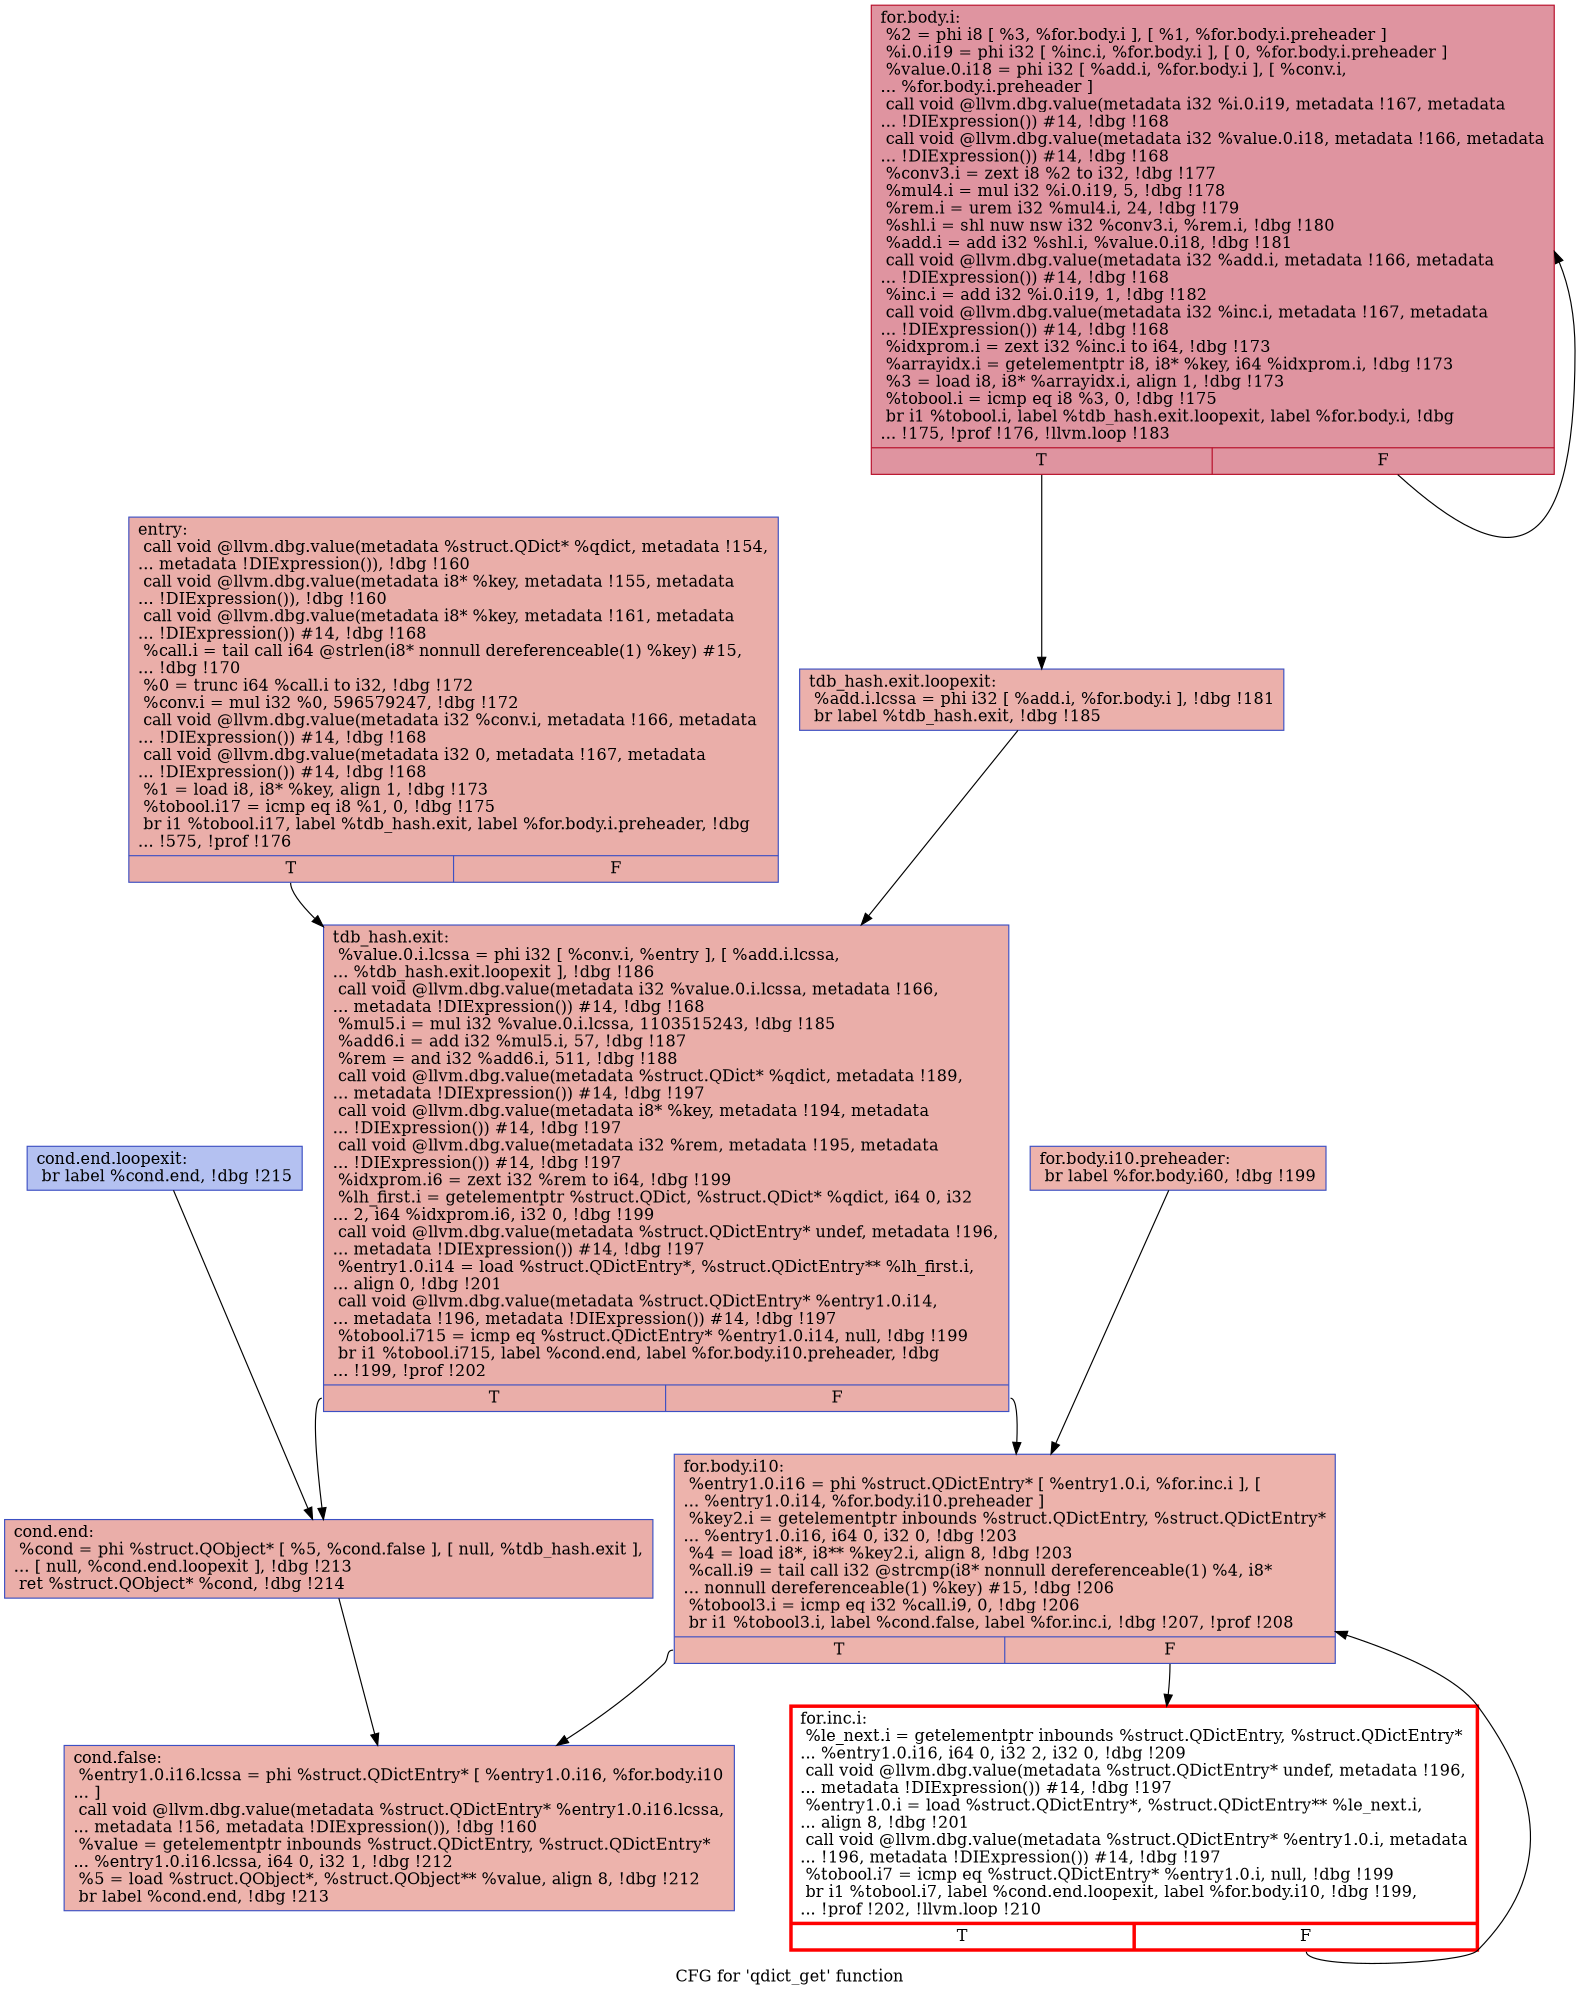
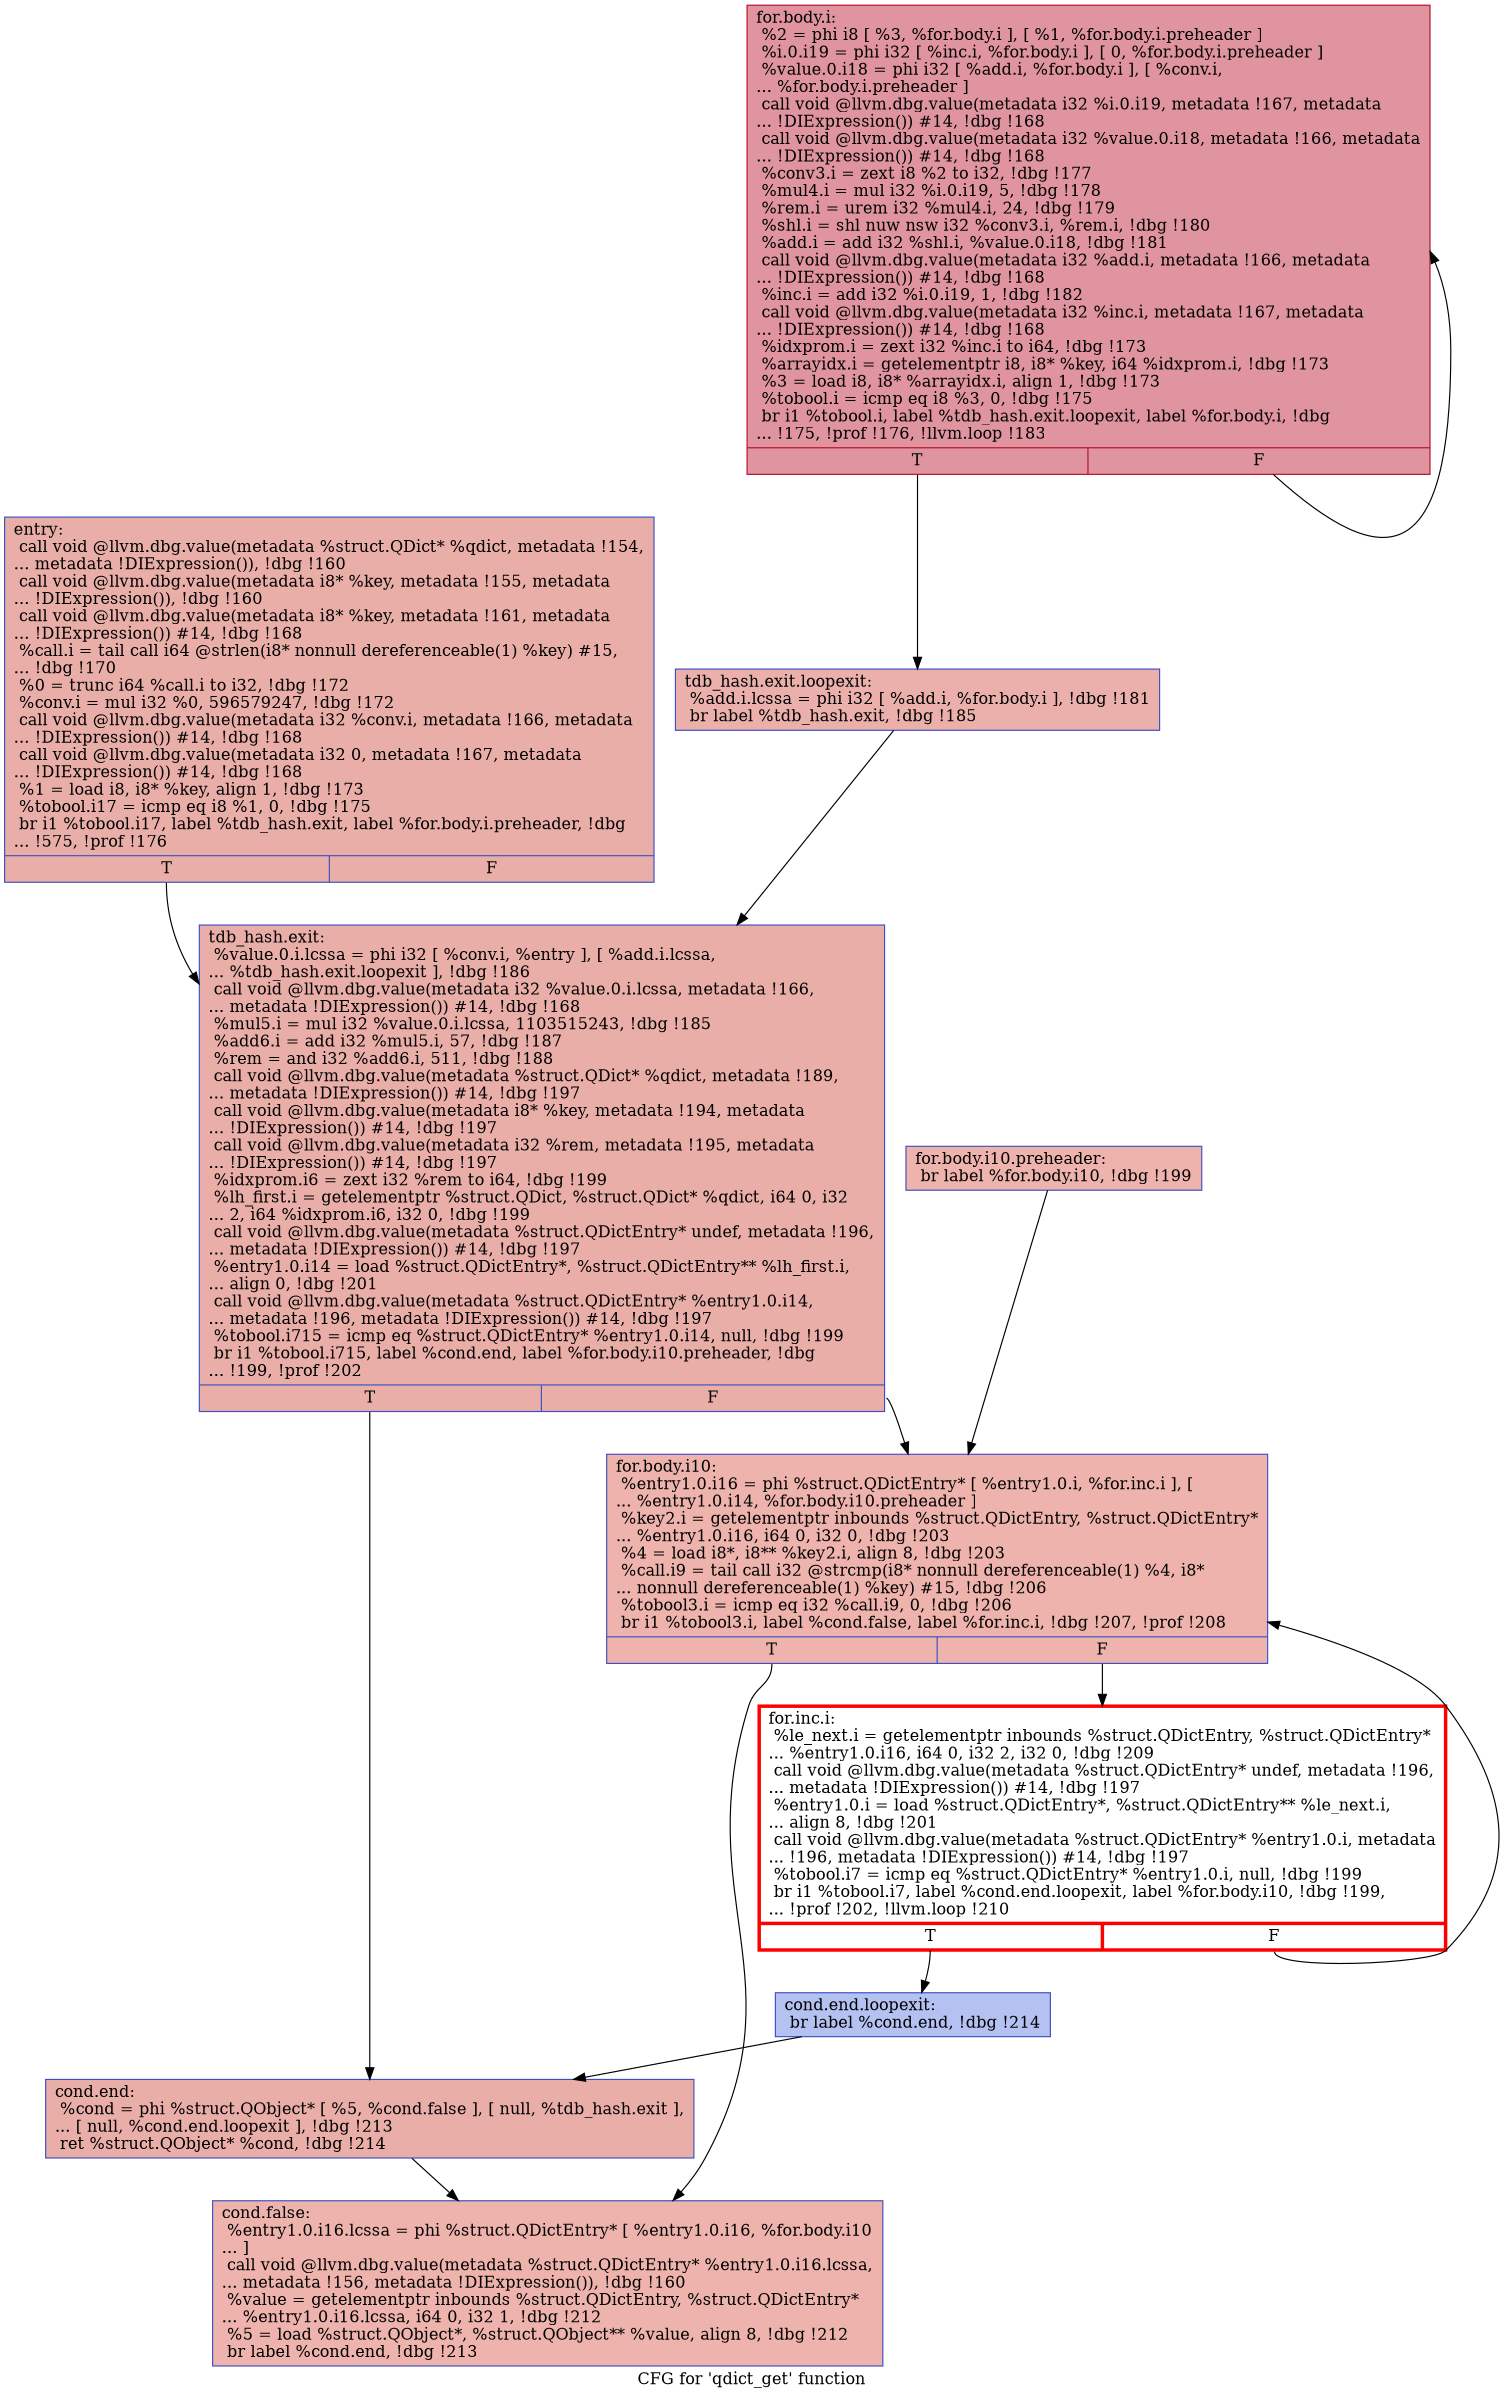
node "cond.end.loopexit:": text "br label %cond.end, !dbg !215" -> "br label %cond.end, !dbg !214"
node "for.body.i10.preheader:": text "br label %for.body.i60, !dbg !199" -> "br label %for.body.i10, !dbg !199"
edge "for.inc.i:" -> "cond.end.loopexit:": added
